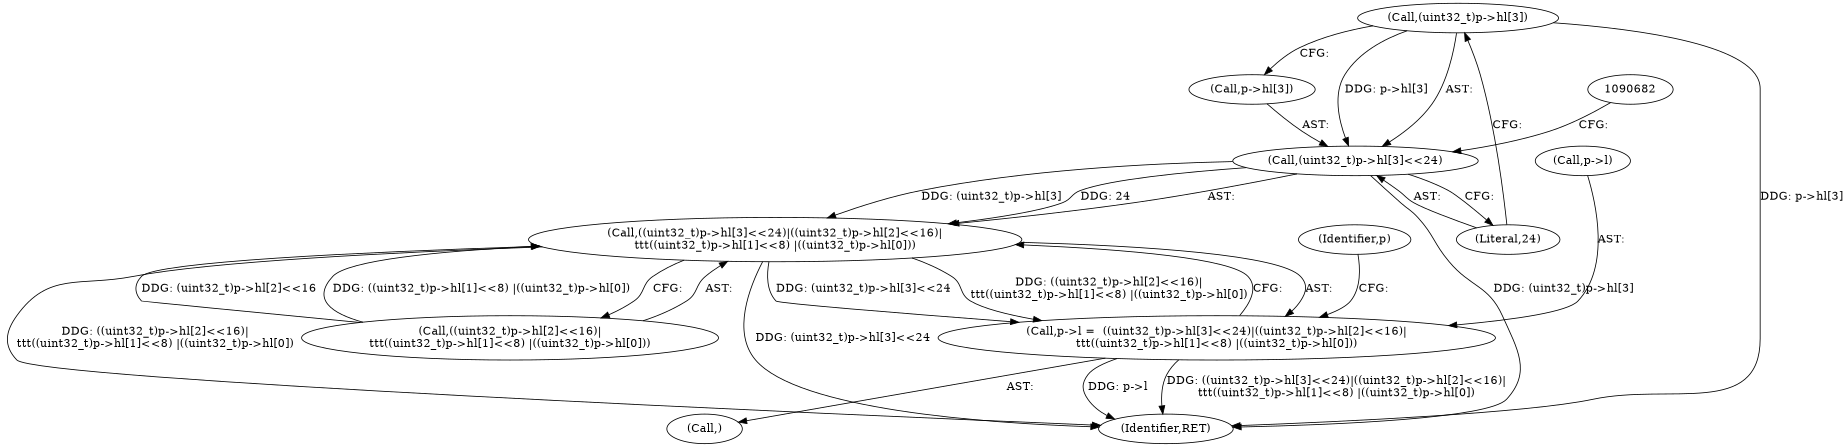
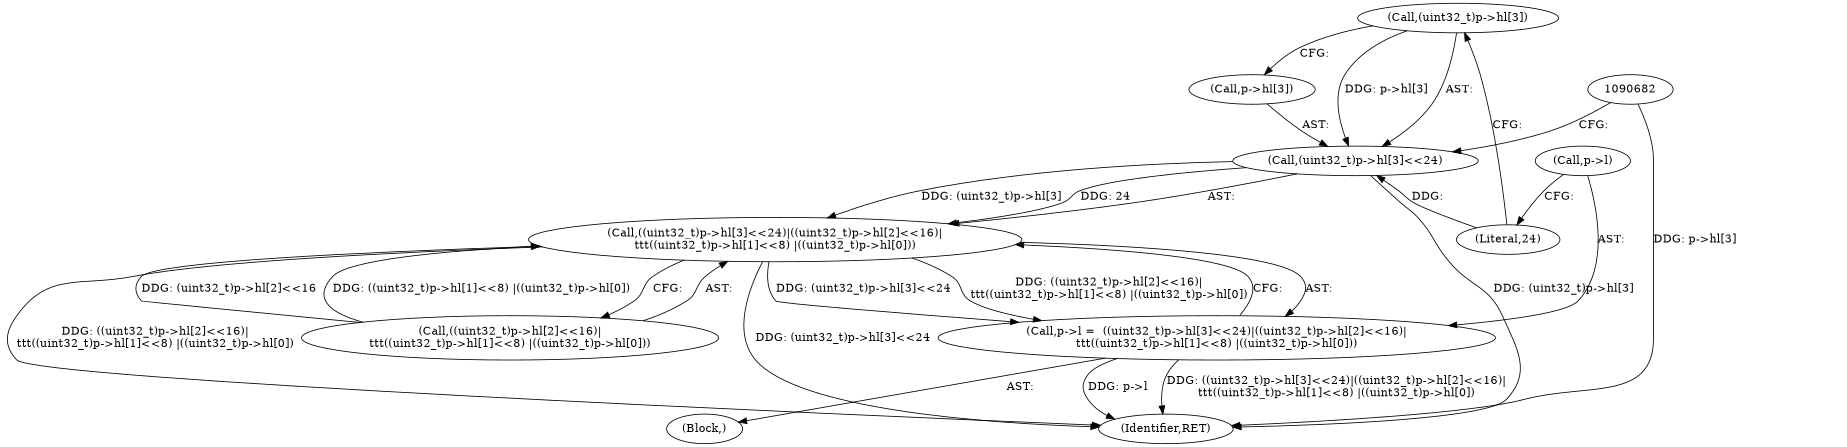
edge "(Call,(uint32_t)p->hl[3]<<24)" -> "(Literal,24)": now "(Call,p->l)" -> "(Literal,24)"
edge "(Literal,24)" -> "(Call,(uint32_t)p->hl[3]<<24)": label "AST: " -> "DDG: "
node "(Identifier,p)": removed
edge "(Call,(uint32_t)p->hl[3])" -> "(Identifier,RET)": now "1090682" -> "(Identifier,RET)"
node "(Call,)": label "(Call,)" -> "(Block,)"
